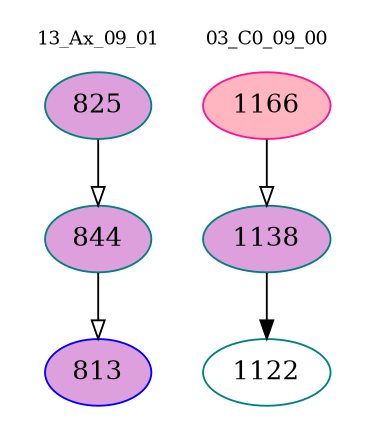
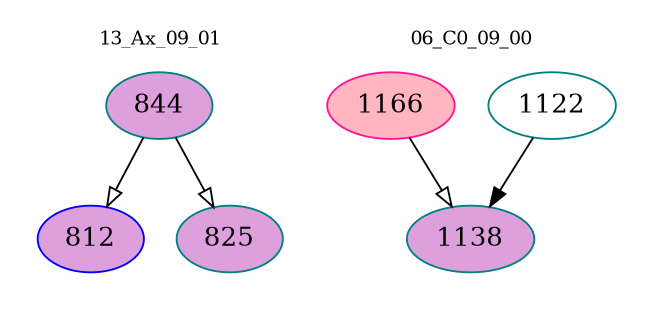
cluster "03_C0_09_00": label "03_C0_09_00" -> "06_C0_09_00"
edge "825" -> "844": reversed
edge "1138" -> "1122": reversed
node "813": label "813" -> "812"
